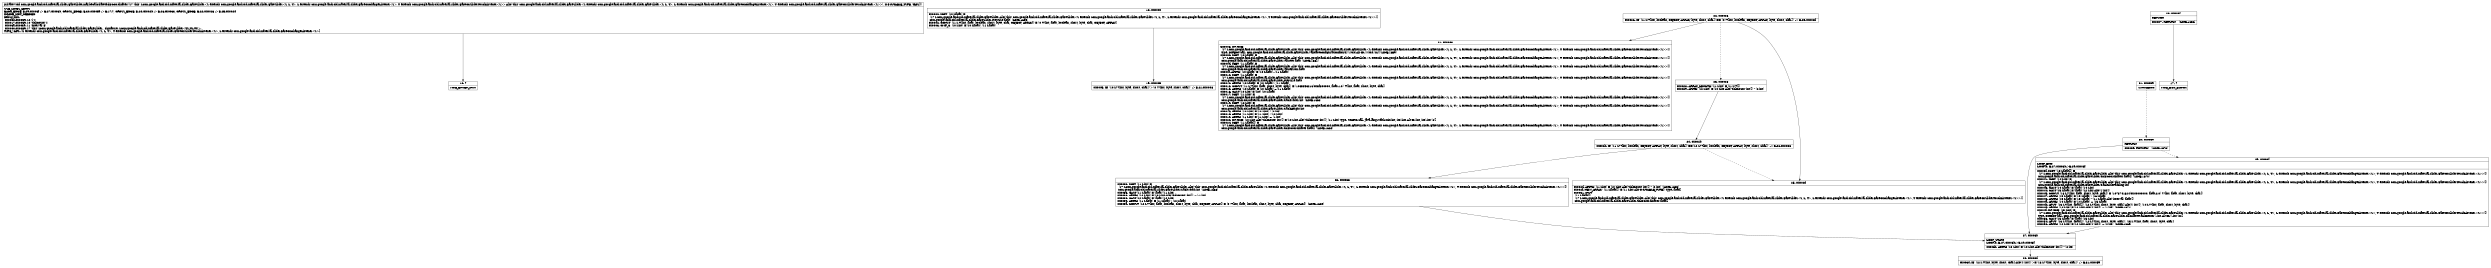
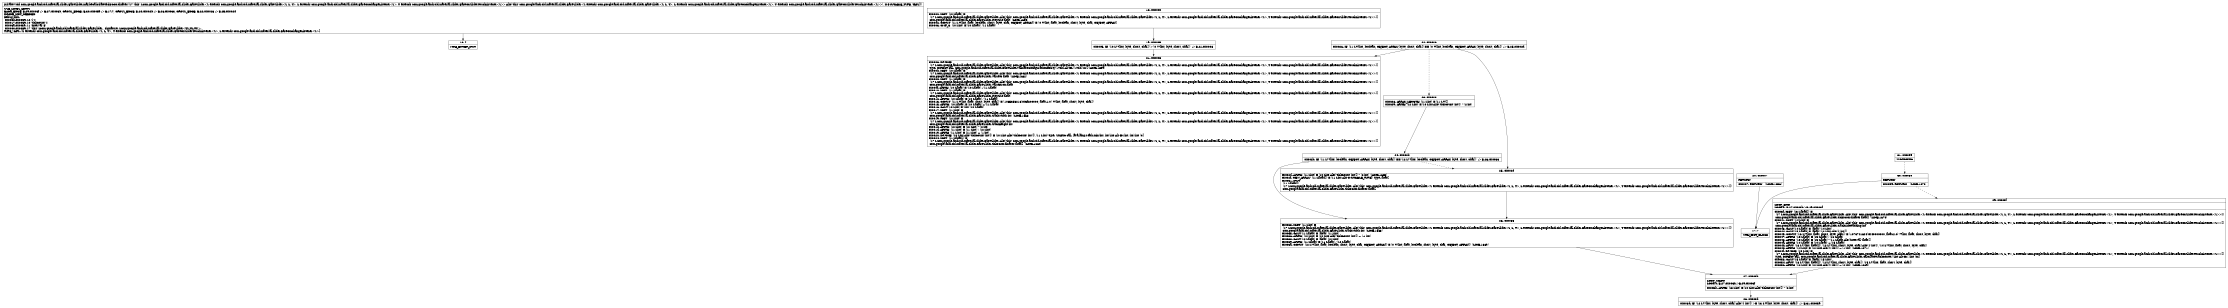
edge "19: 0x0005" -> "21: 0x0008": added
edge "30: 0x0059" -> "27: 0x003b": now "30: 0x0059" -> "17: ?"
edge "25: 0x002d" -> "26: 0x0033": added
